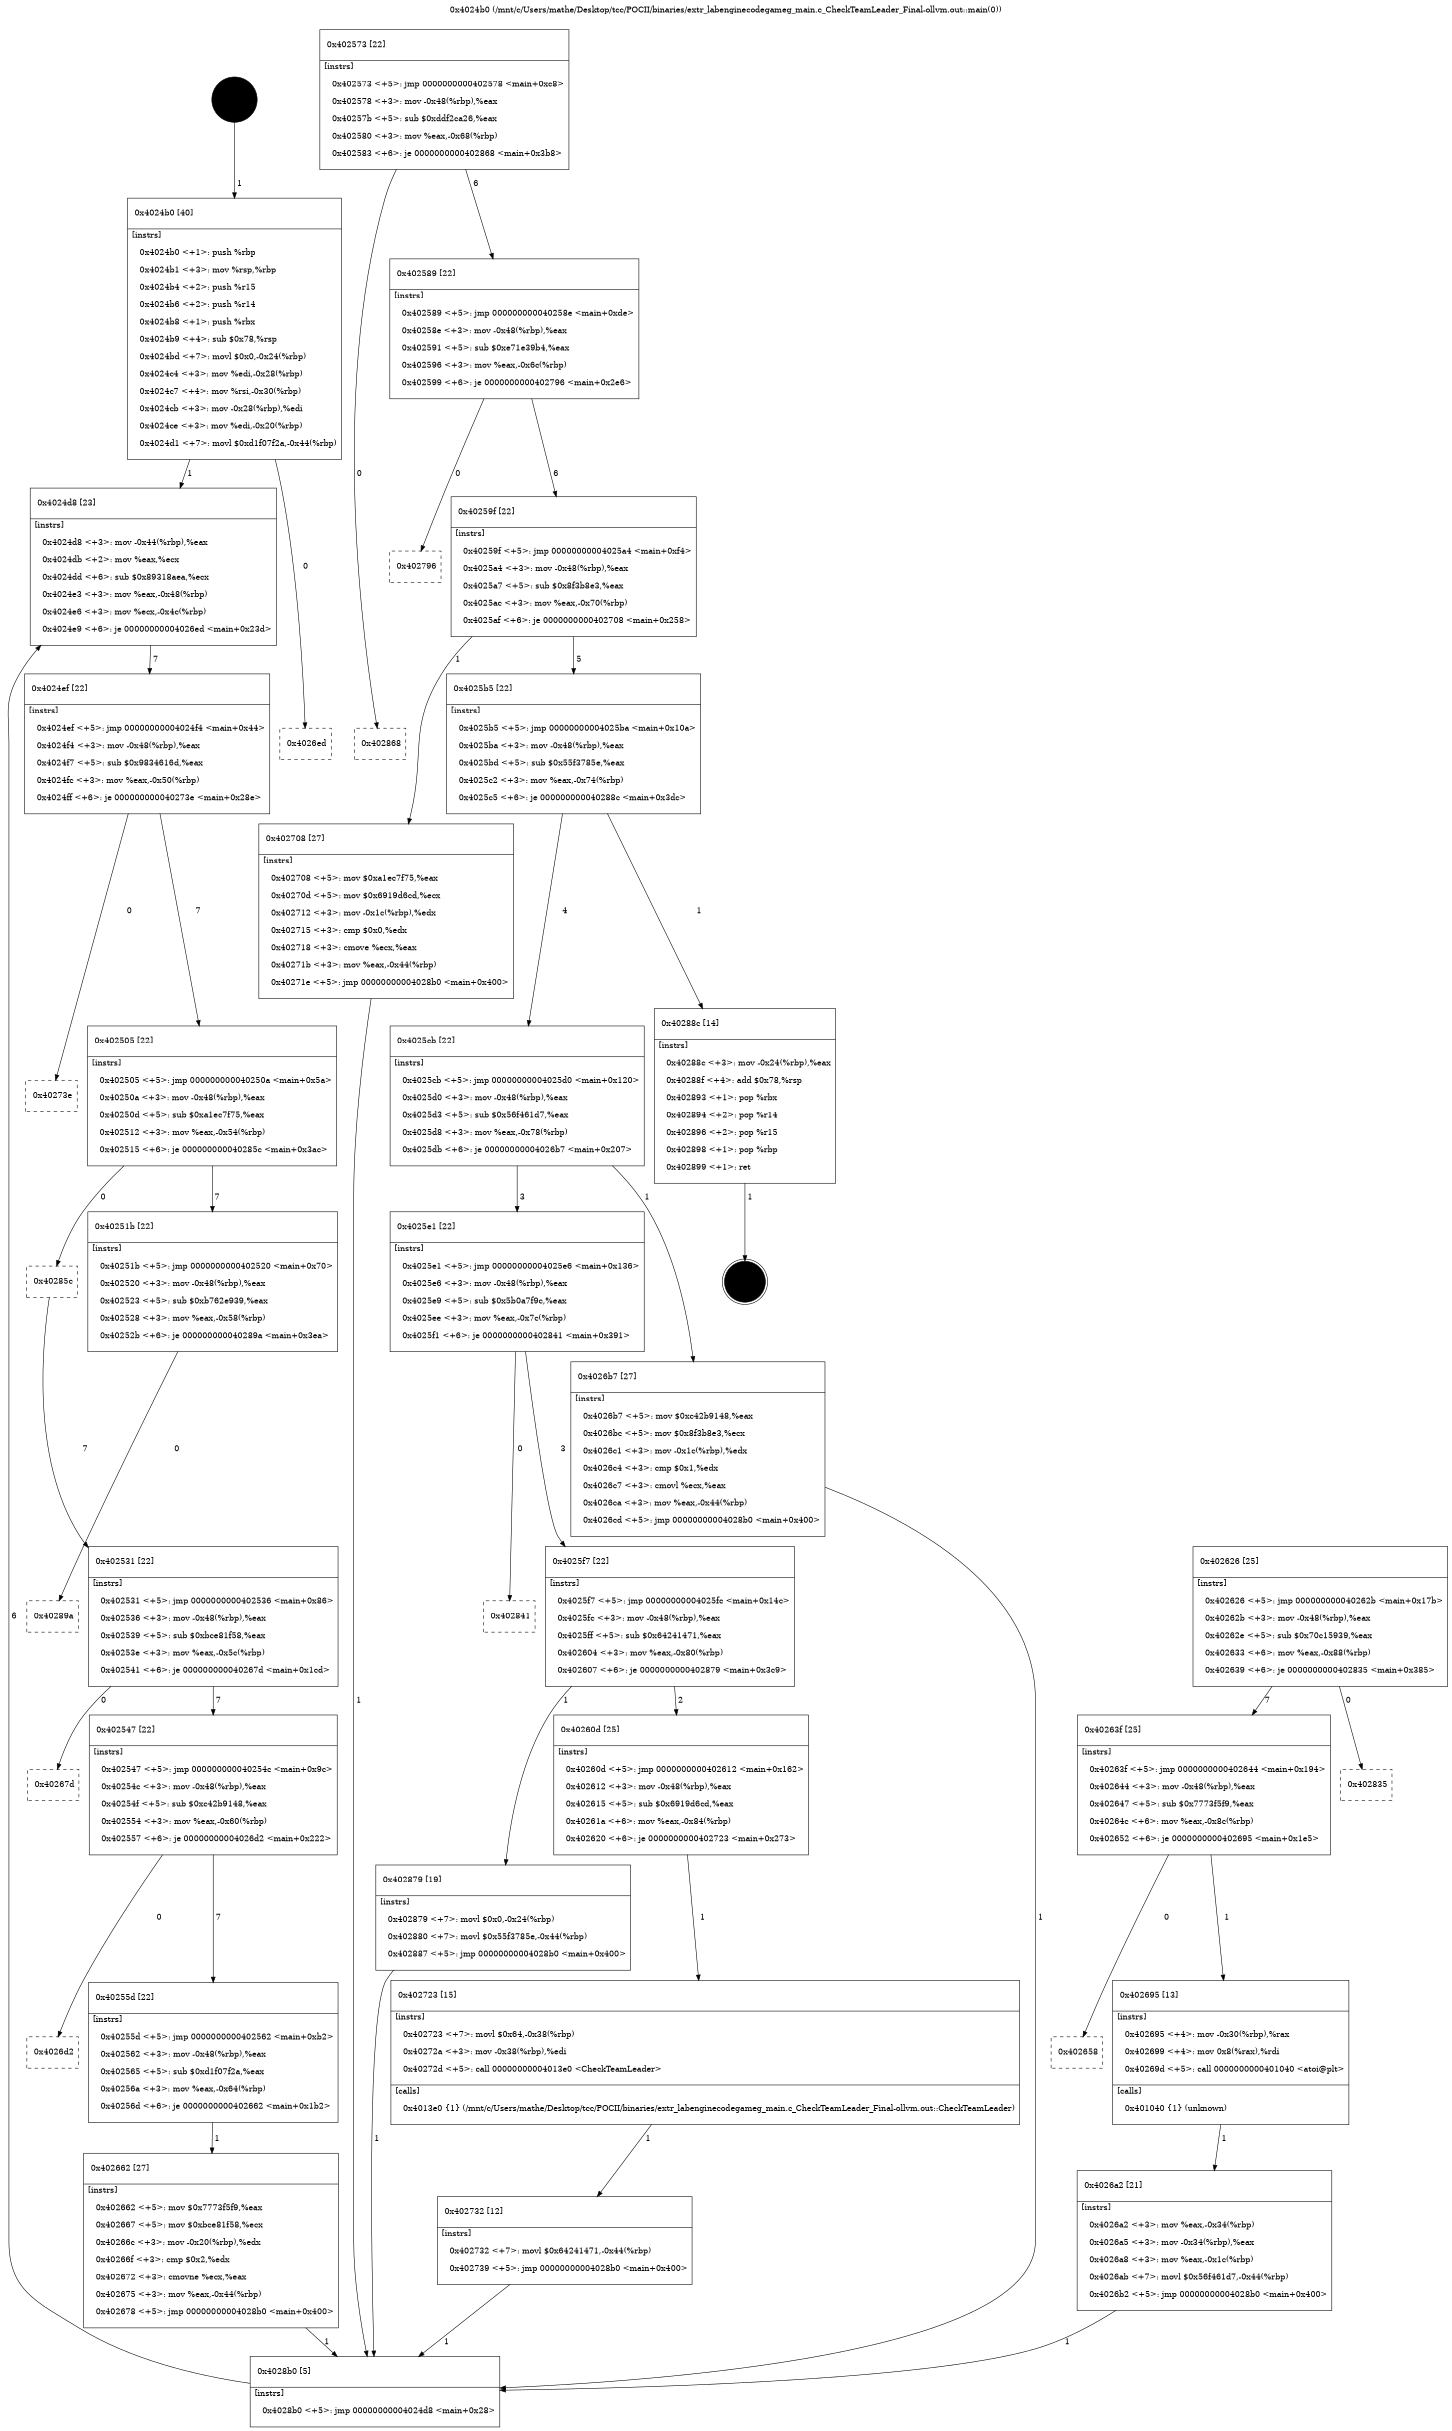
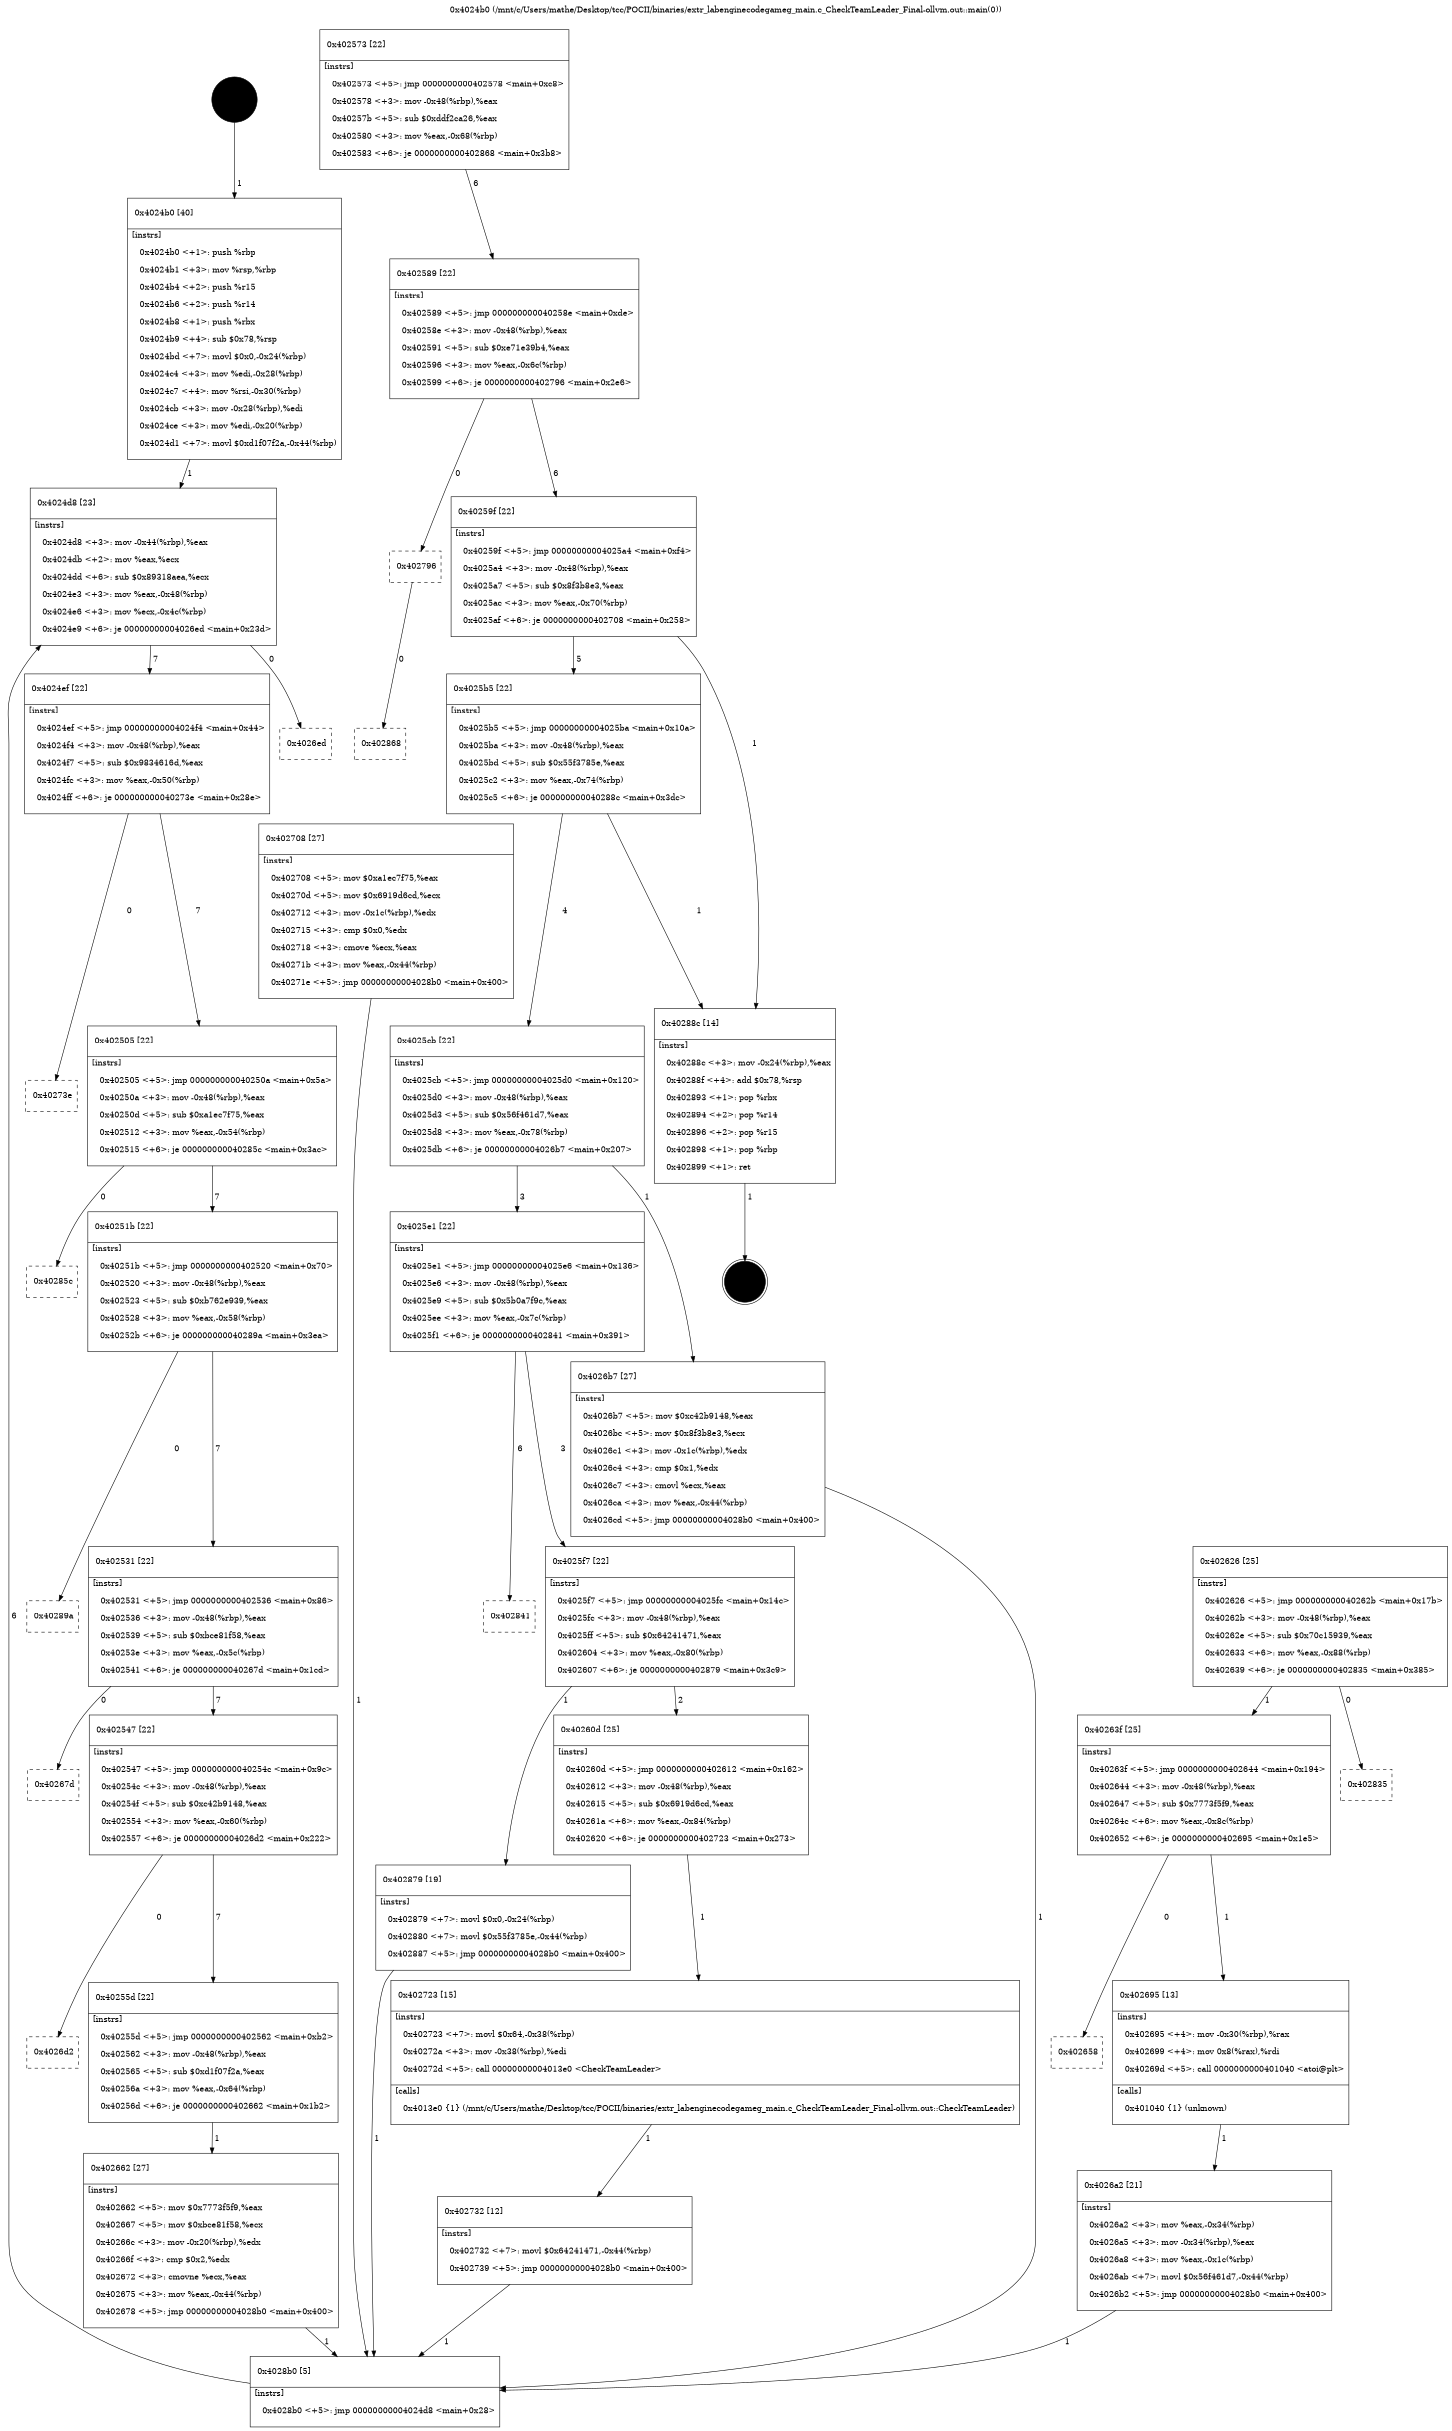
edge "0x402573 [22]" -> "0x402868": now "0x402796" -> "0x402868"
edge "0x4024b0 [40]" -> "0x4026ed": now "0x4024d8 [23]" -> "0x4026ed"
edge "0x40259f [22]" -> "0x402708 [27]": now "0x40259f [22]" -> "0x40288c [14]"
edge "0x40285c" -> "0x402531 [22]": now "0x40251b [22]" -> "0x402531 [22]"
edge "0x4025e1 [22]" -> "0x402841": label " 0" -> " 6"
edge "0x402626 [25]" -> "0x40263f [25]": label " 7" -> " 1"
